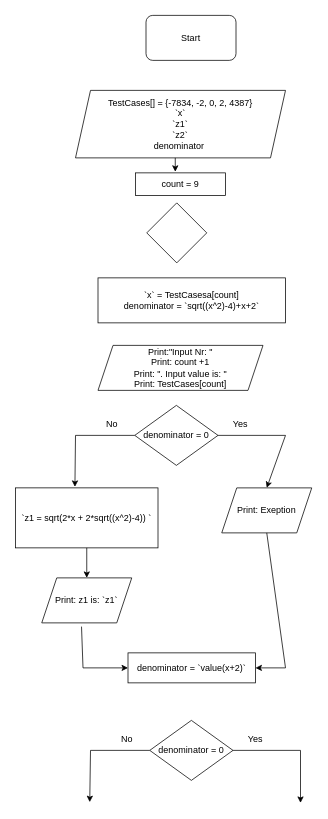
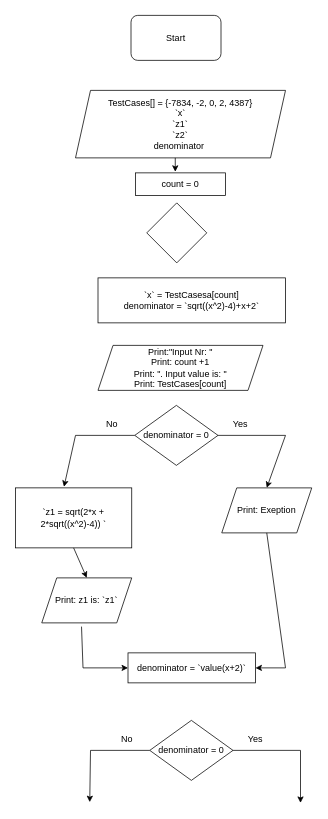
node "Start": moved (191, 38) -> (176, 38)
node "count = 9": label "count = 9" -> "count = 0"
node "`z1 = sqrt(2*x + 2*sqrt((x^2)-4)) `": size 143x60 -> 116x60
